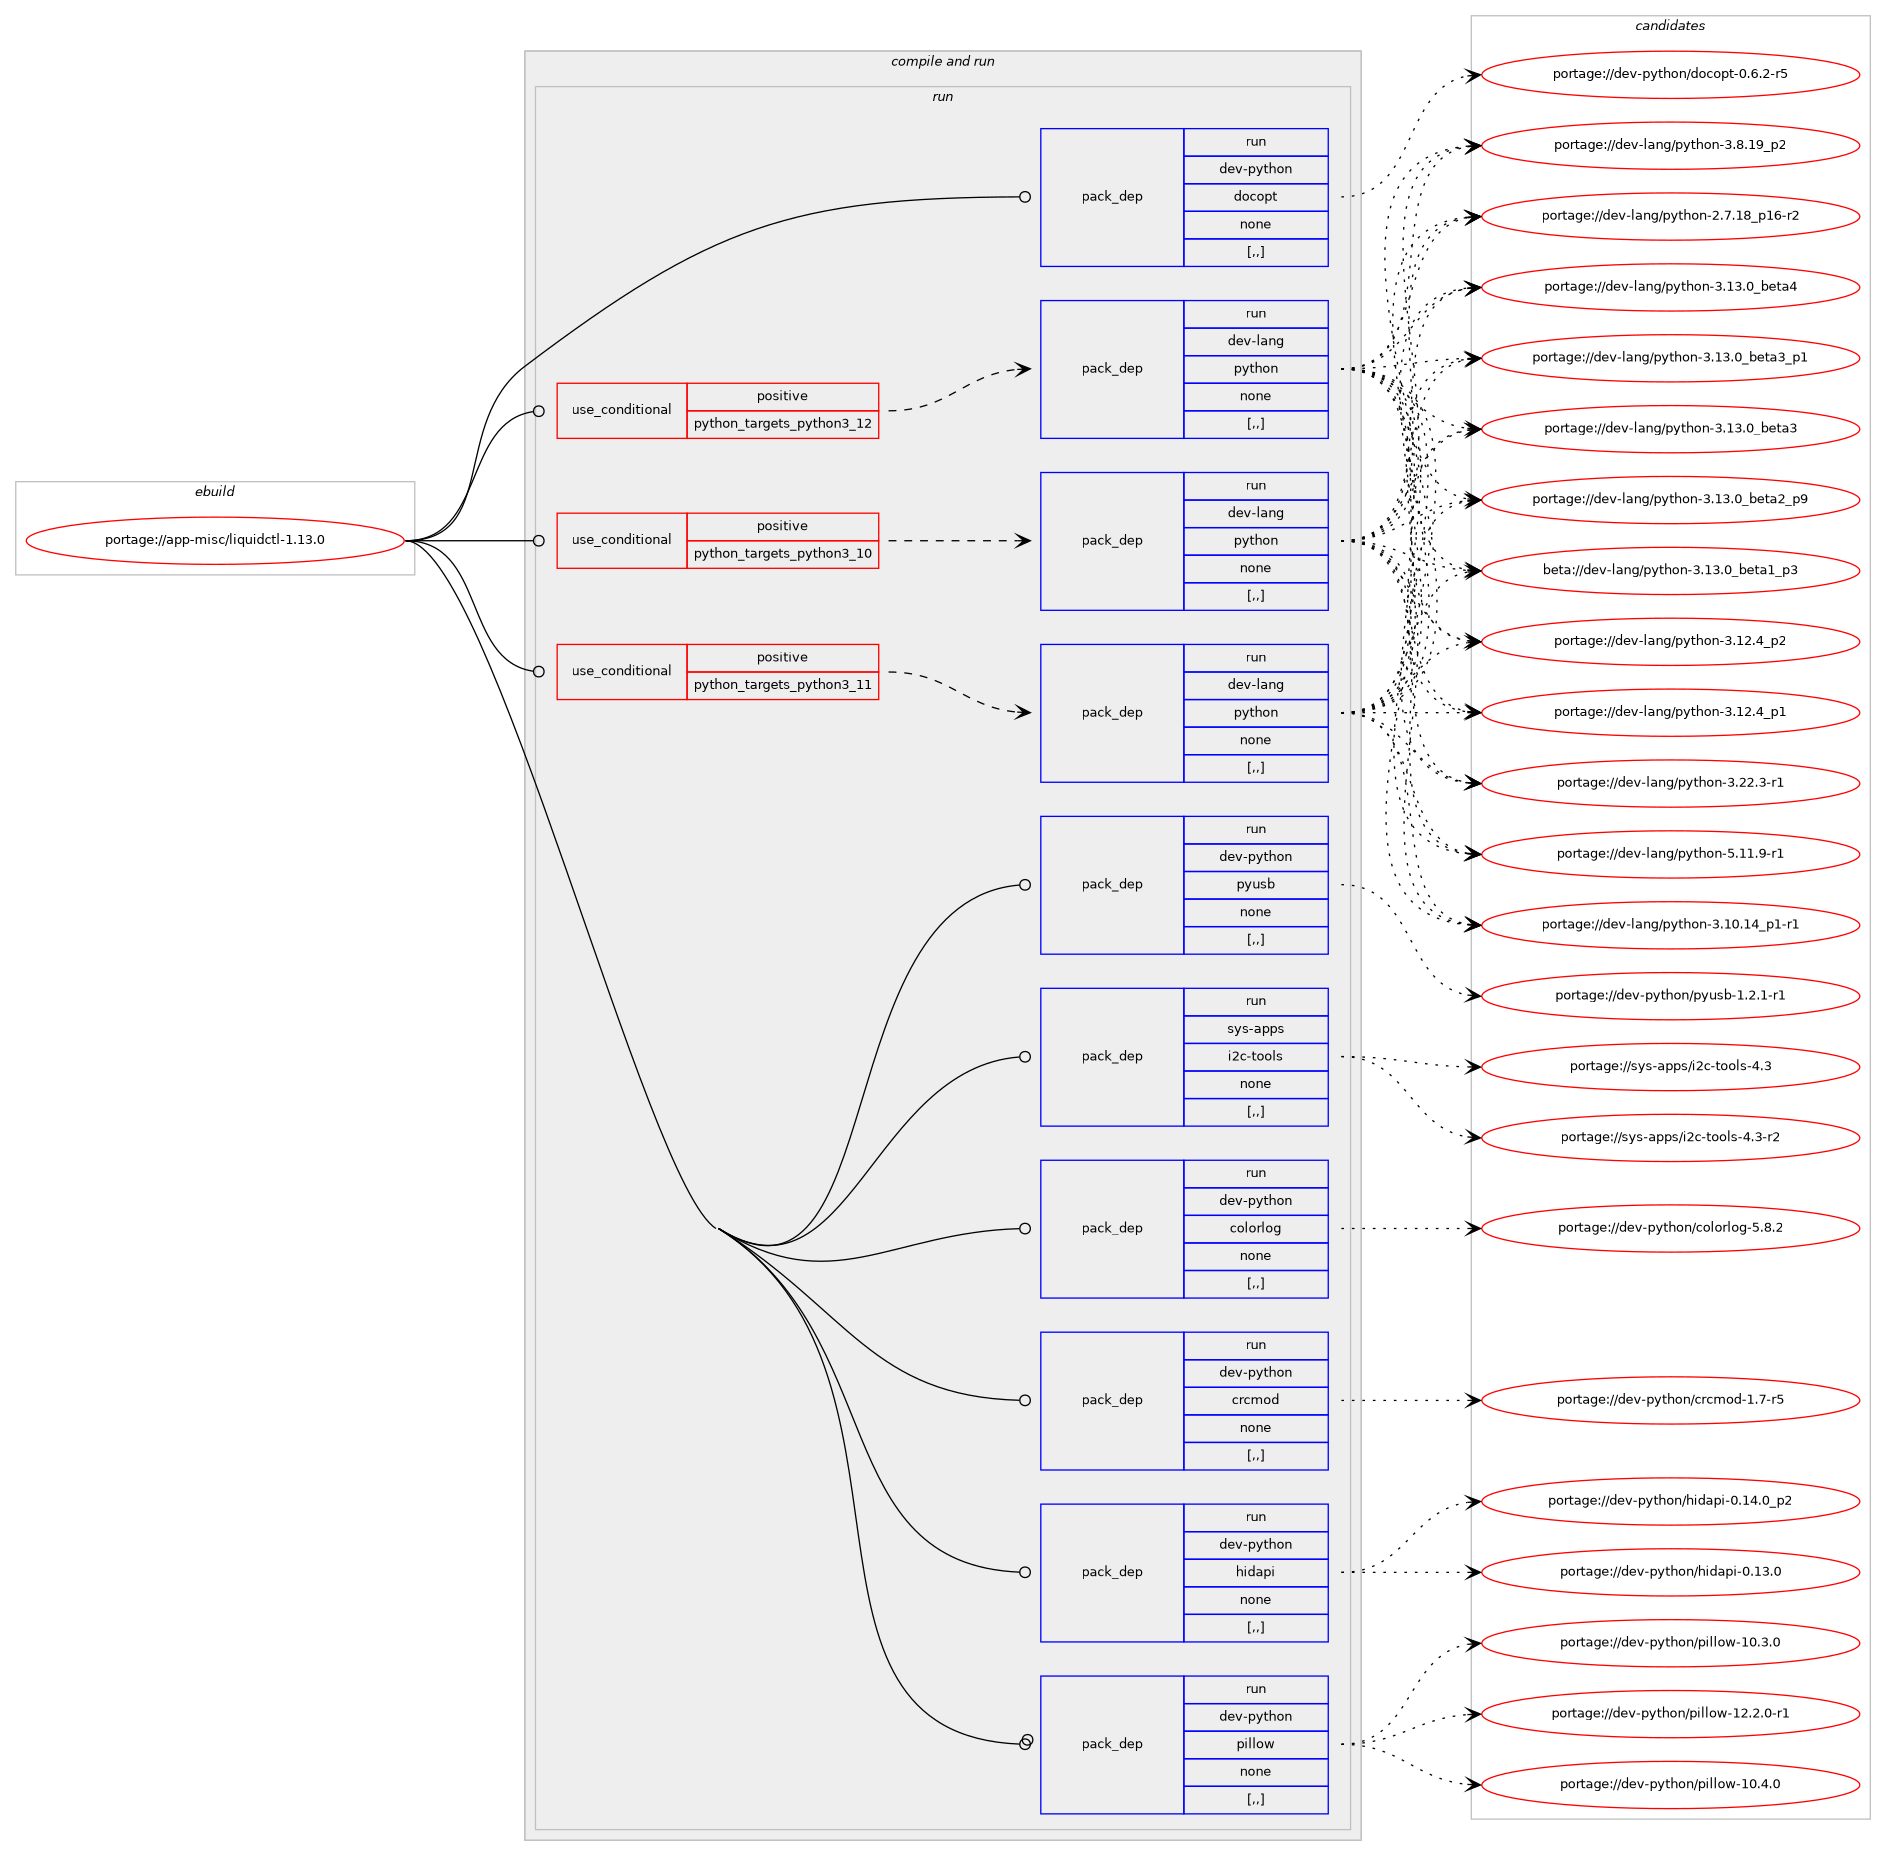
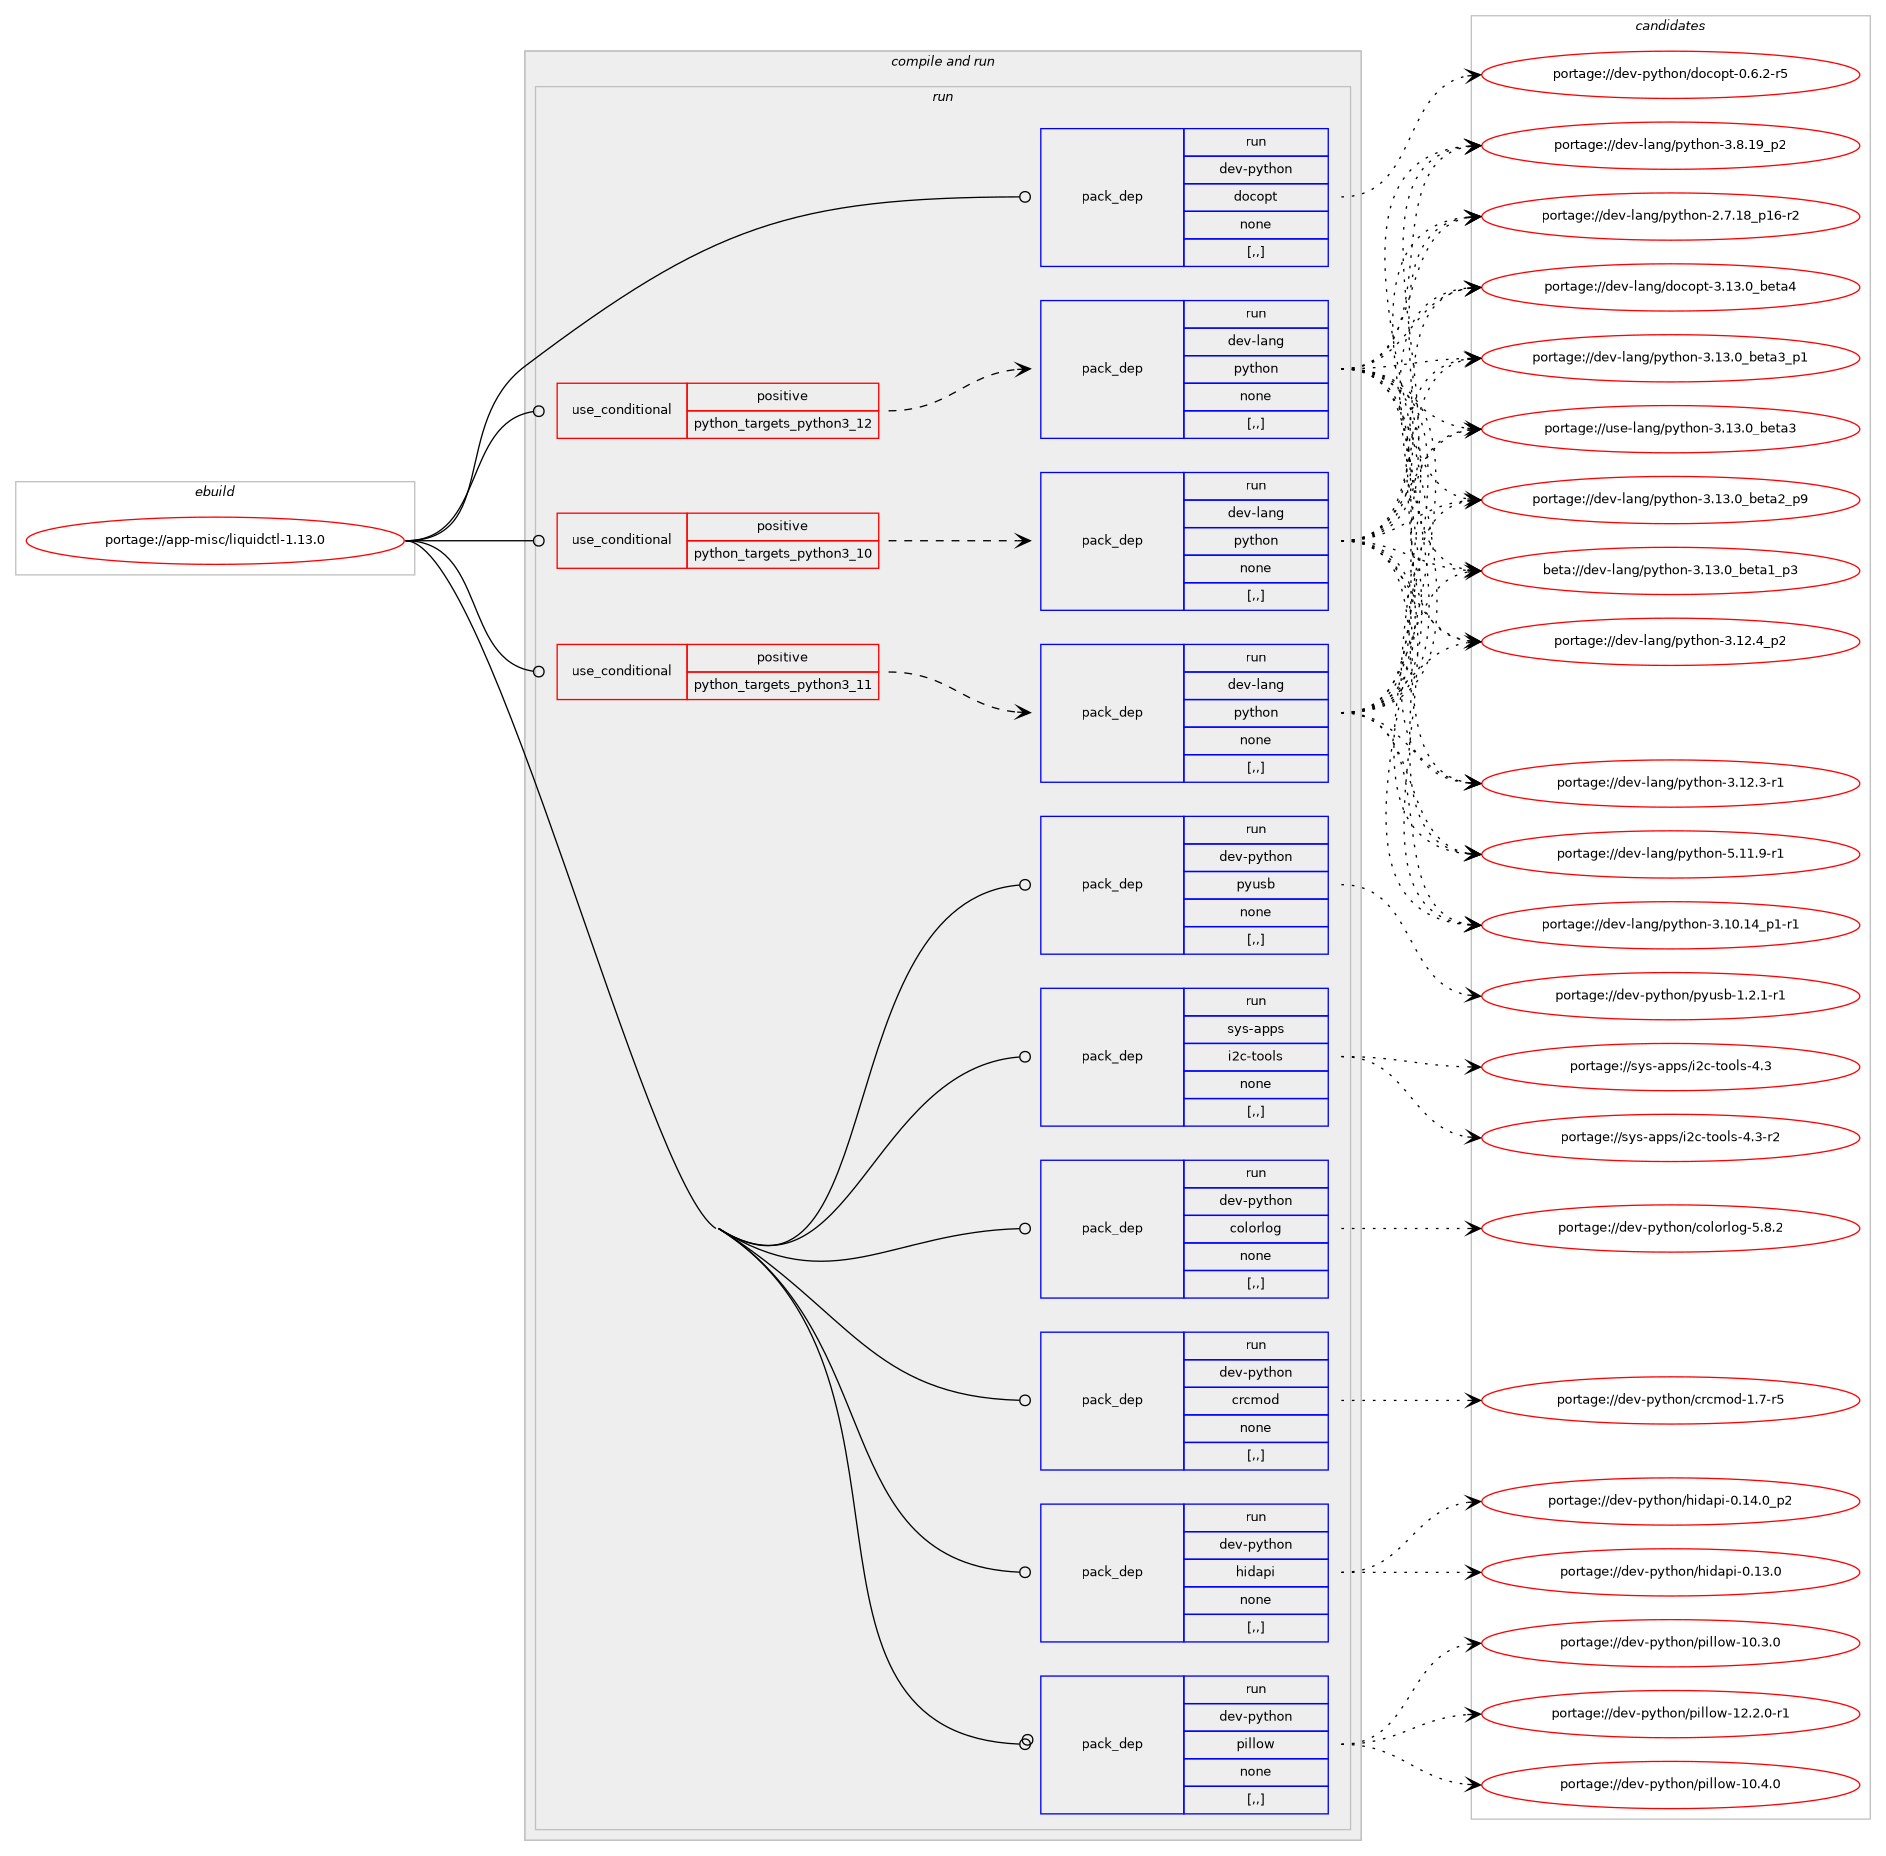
node "portage://dev-lang/python-3.13.0_beta4": label "portage://dev-lang/python-3.13.0_beta4" -> "portage://dev-lang/docopt-3.13.0_beta4"
node "portage://dev-lang/python-3.13.0_beta3": label "portage://dev-lang/python-3.13.0_beta3" -> "portage://use-lang/python-3.13.0_beta3"
node "portage://dev-lang/python-3.12.4_p1": removed
node "portage://dev-lang/python-3.22.3-r1": label "portage://dev-lang/python-3.22.3-r1" -> "portage://dev-lang/python-3.12.3-r1"
